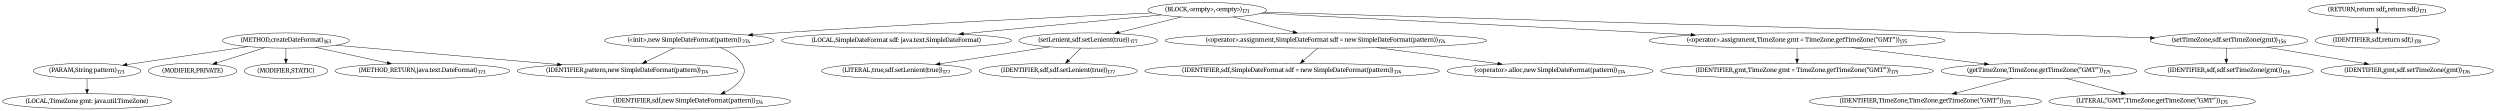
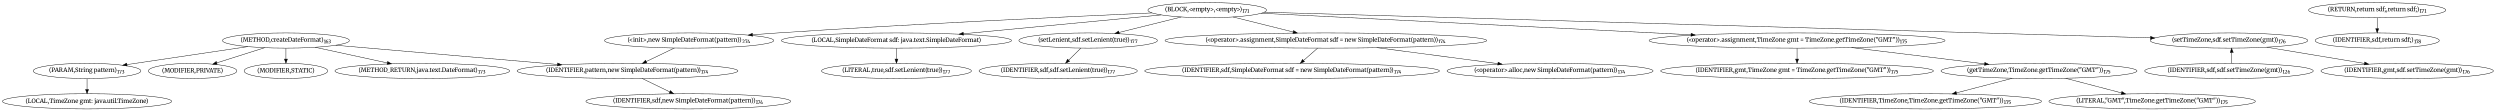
node "(setTimeZone,sdf.setTimeZone(gmt))": text "156" -> "176"
edge "(setTimeZone,sdf.setTimeZone(gmt))" -> "(IDENTIFIER,sdf,sdf.setTimeZone(gmt))": reversed
edge "(setLenient,sdf.setLenient(true))" -> "(LITERAL,true,sdf.setLenient(true))": now "(LOCAL,SimpleDateFormat sdf: java.text.SimpleDateFormat)" -> "(LITERAL,true,sdf.setLenient(true))"
edge "(<init>,new SimpleDateFormat(pattern))" -> "(IDENTIFIER,sdf,new SimpleDateFormat(pattern))": now "(IDENTIFIER,pattern,new SimpleDateFormat(pattern))" -> "(IDENTIFIER,sdf,new SimpleDateFormat(pattern))"
